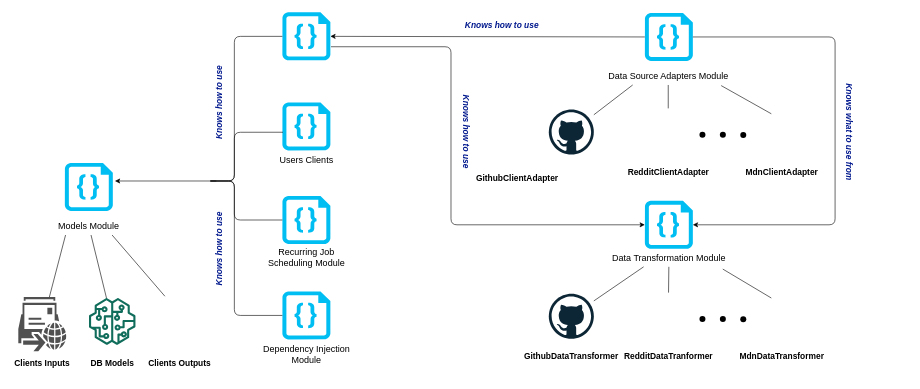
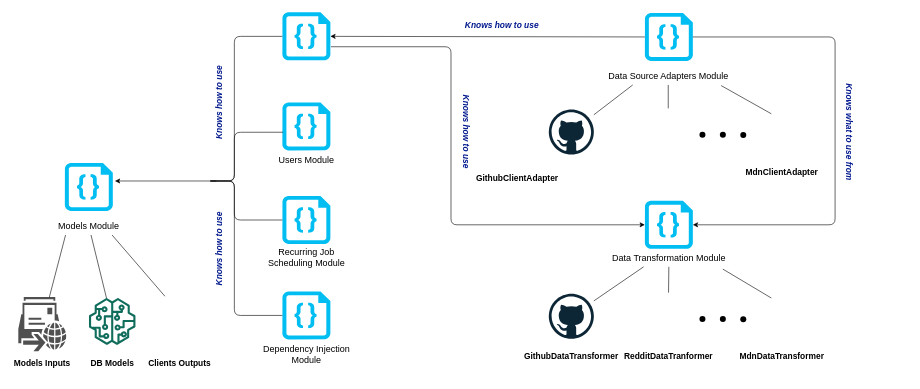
node "Users Clients": label "Users Clients" -> "Users Module"
node "RedditClientAdapter": removed
node "Clients Inputs": label "Clients Inputs" -> "Models Inputs"
